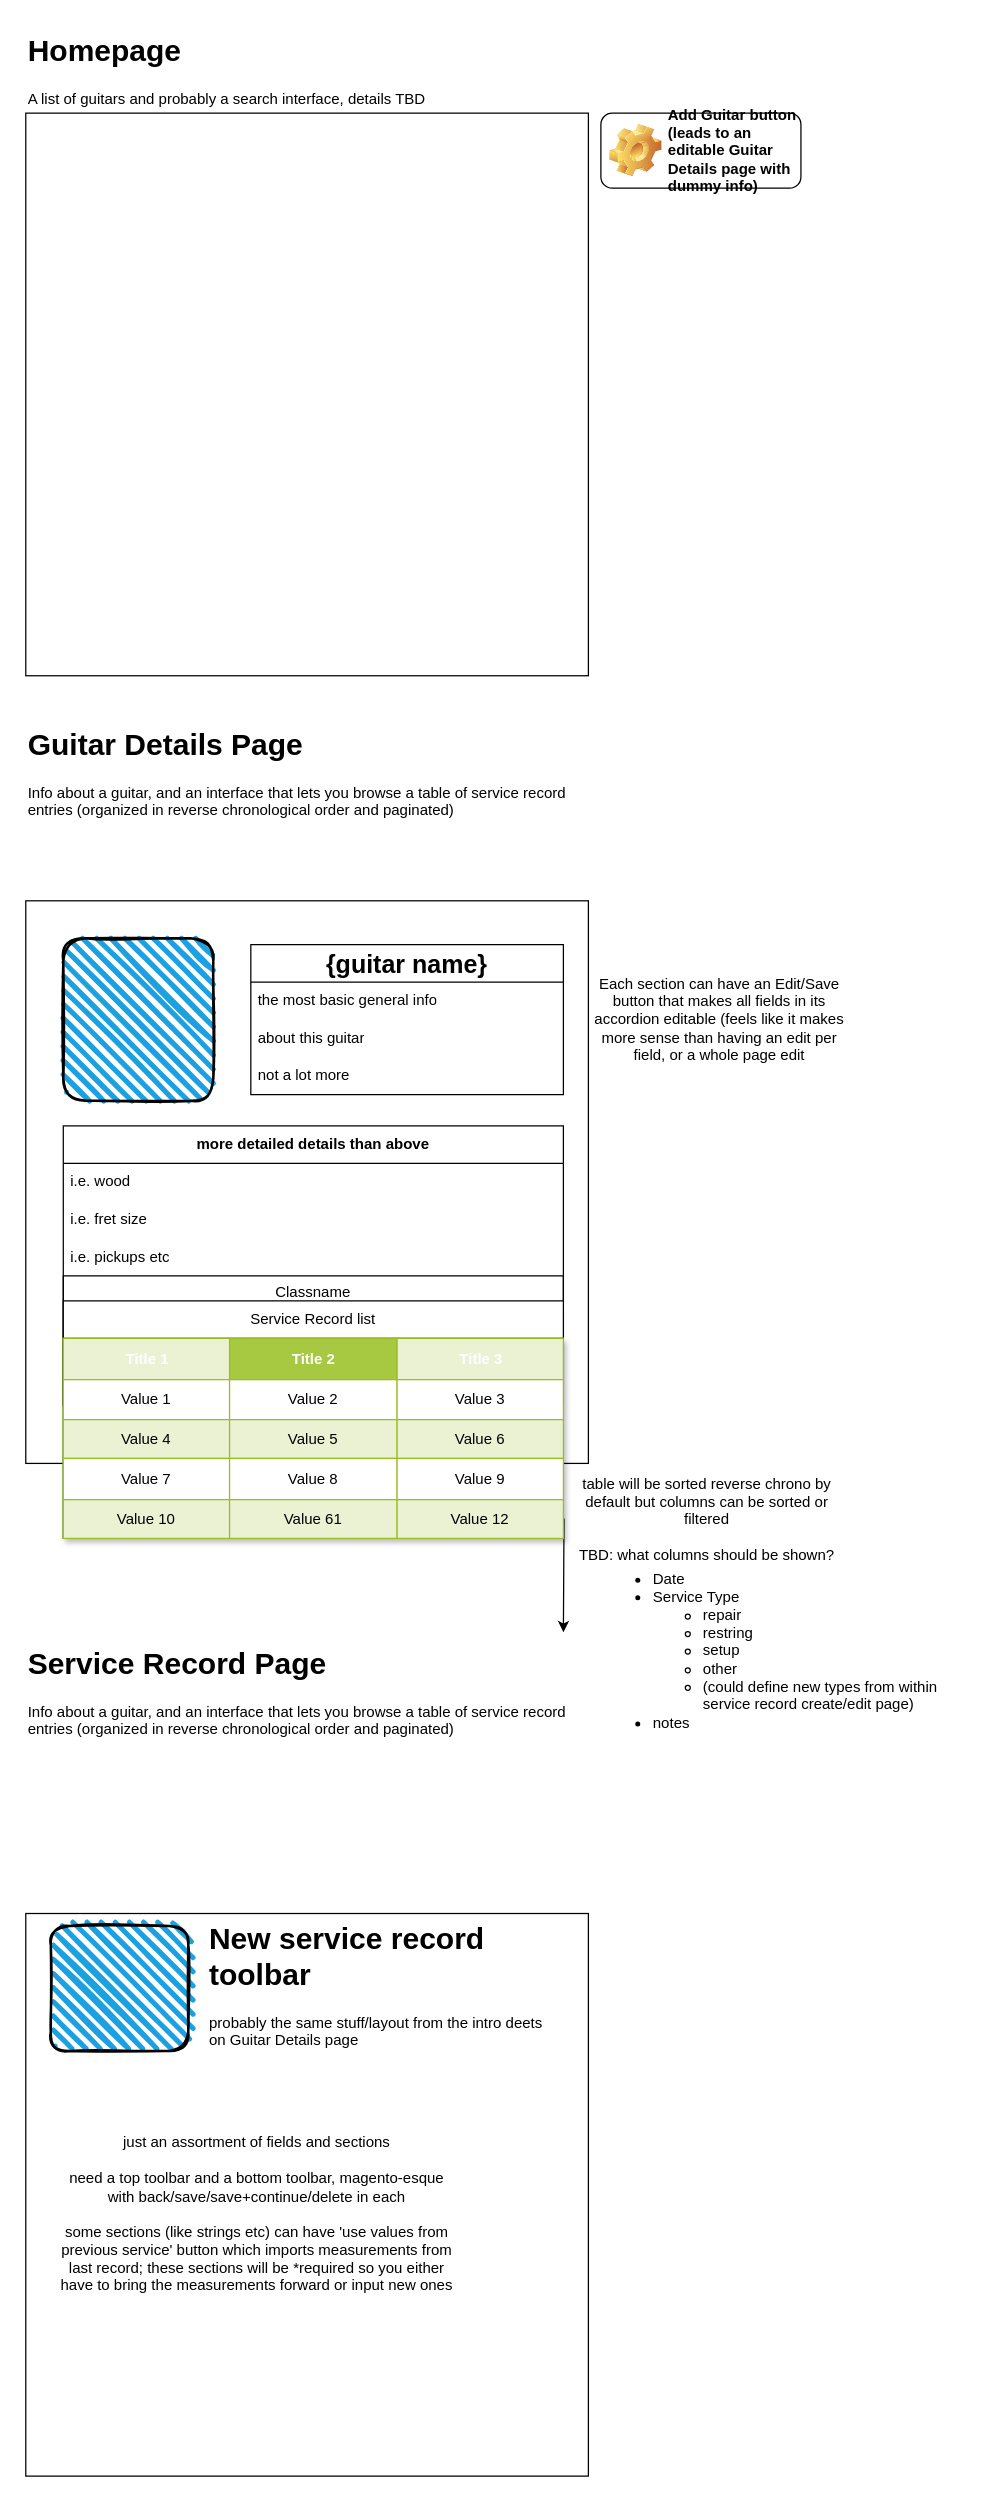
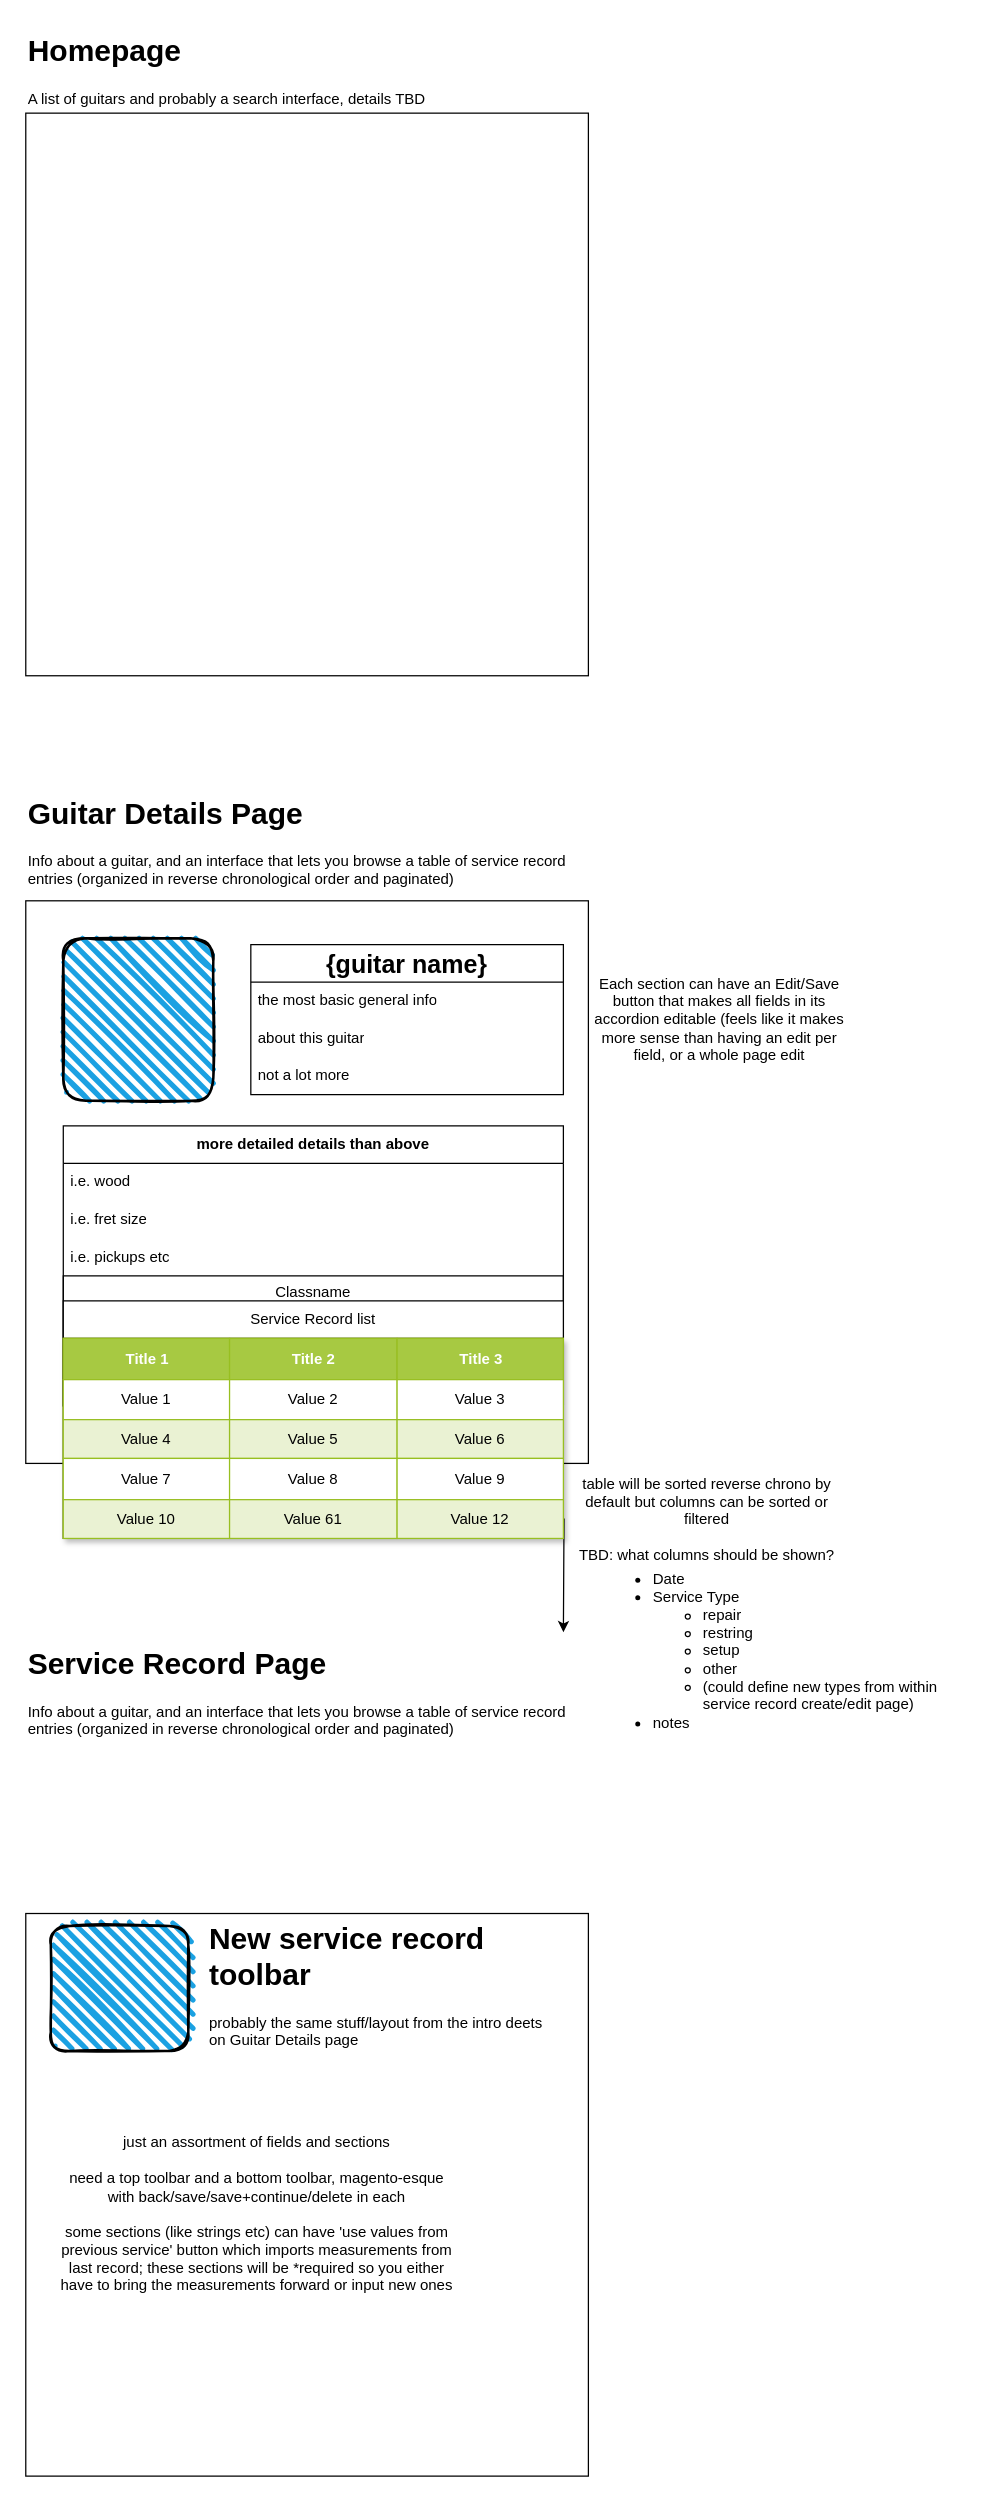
node "Add Guitar button (leads to an editable Guitar Details page with dummy info)": removed
node "Guitar Details PageInfo about a guitar, and an interface that lets you browse a table of service record entries (organized in reverse chronological order and paginated)": moved (307, 776) -> (307, 844)
node "Title 1": fillcolor #eaf2d3 -> #a7c942
node "Title 3": fillcolor #eaf2d3 -> #a7c942
